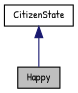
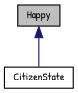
edge "Happy" -> "CitizenState": reversed
